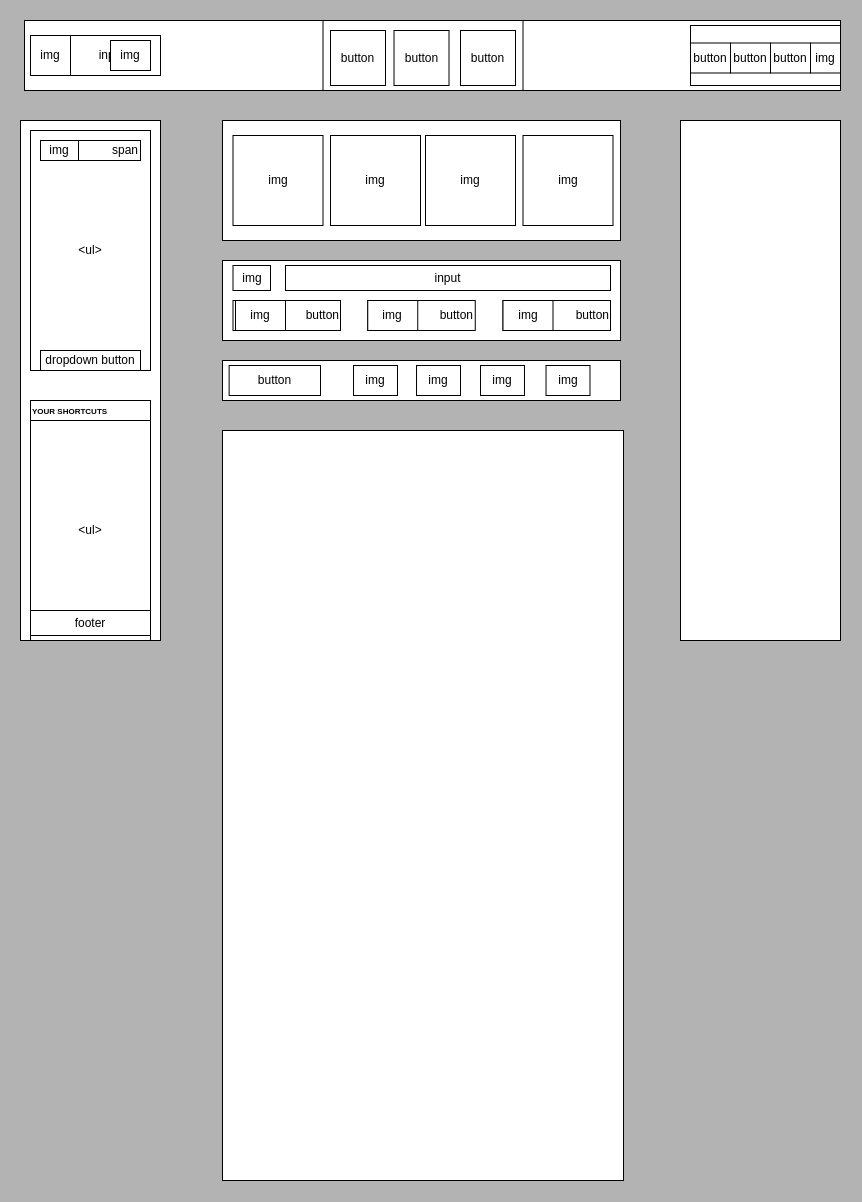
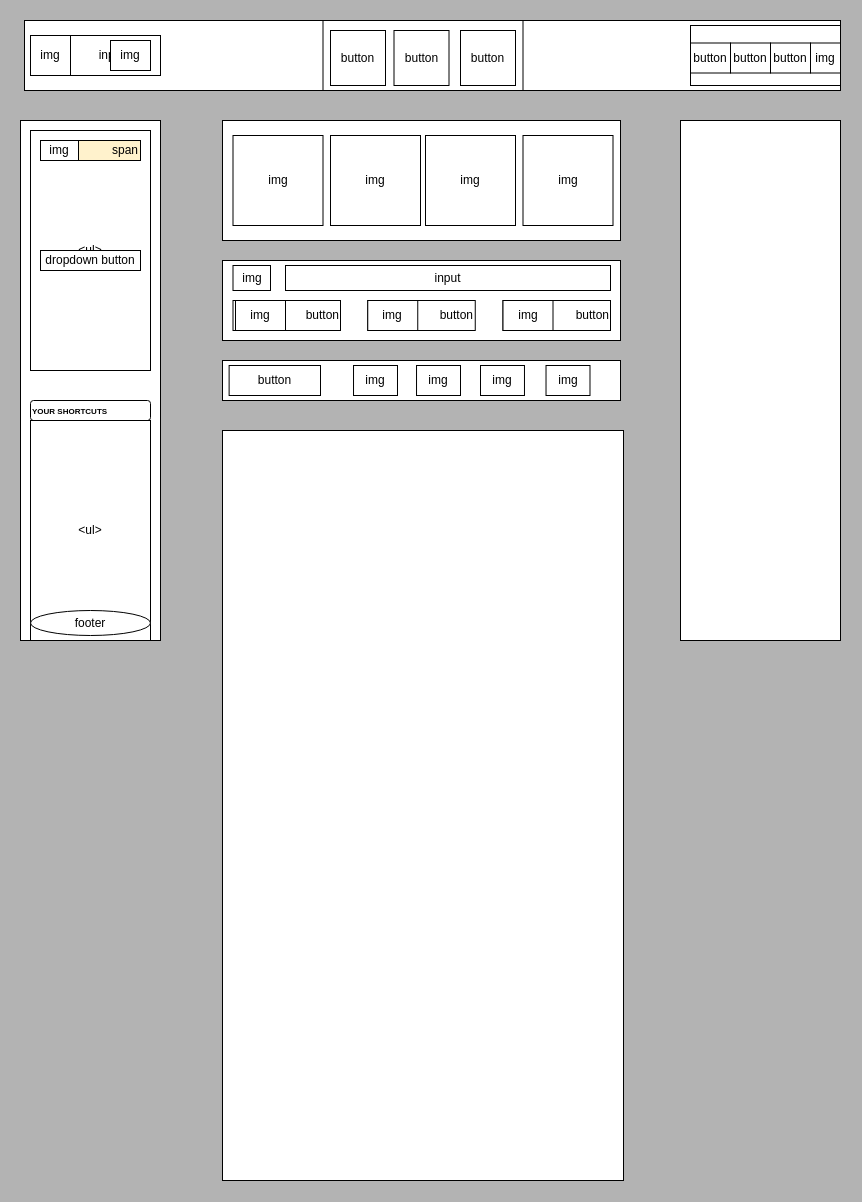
node "span": fillcolor #ffffff -> #fff2cc
node "dropdown button": moved (91, 361) -> (91, 261)
node "YOUR SHORTCUTS": shape rectangle -> rounded rectangle
node "footer": shape rectangle -> ellipse
